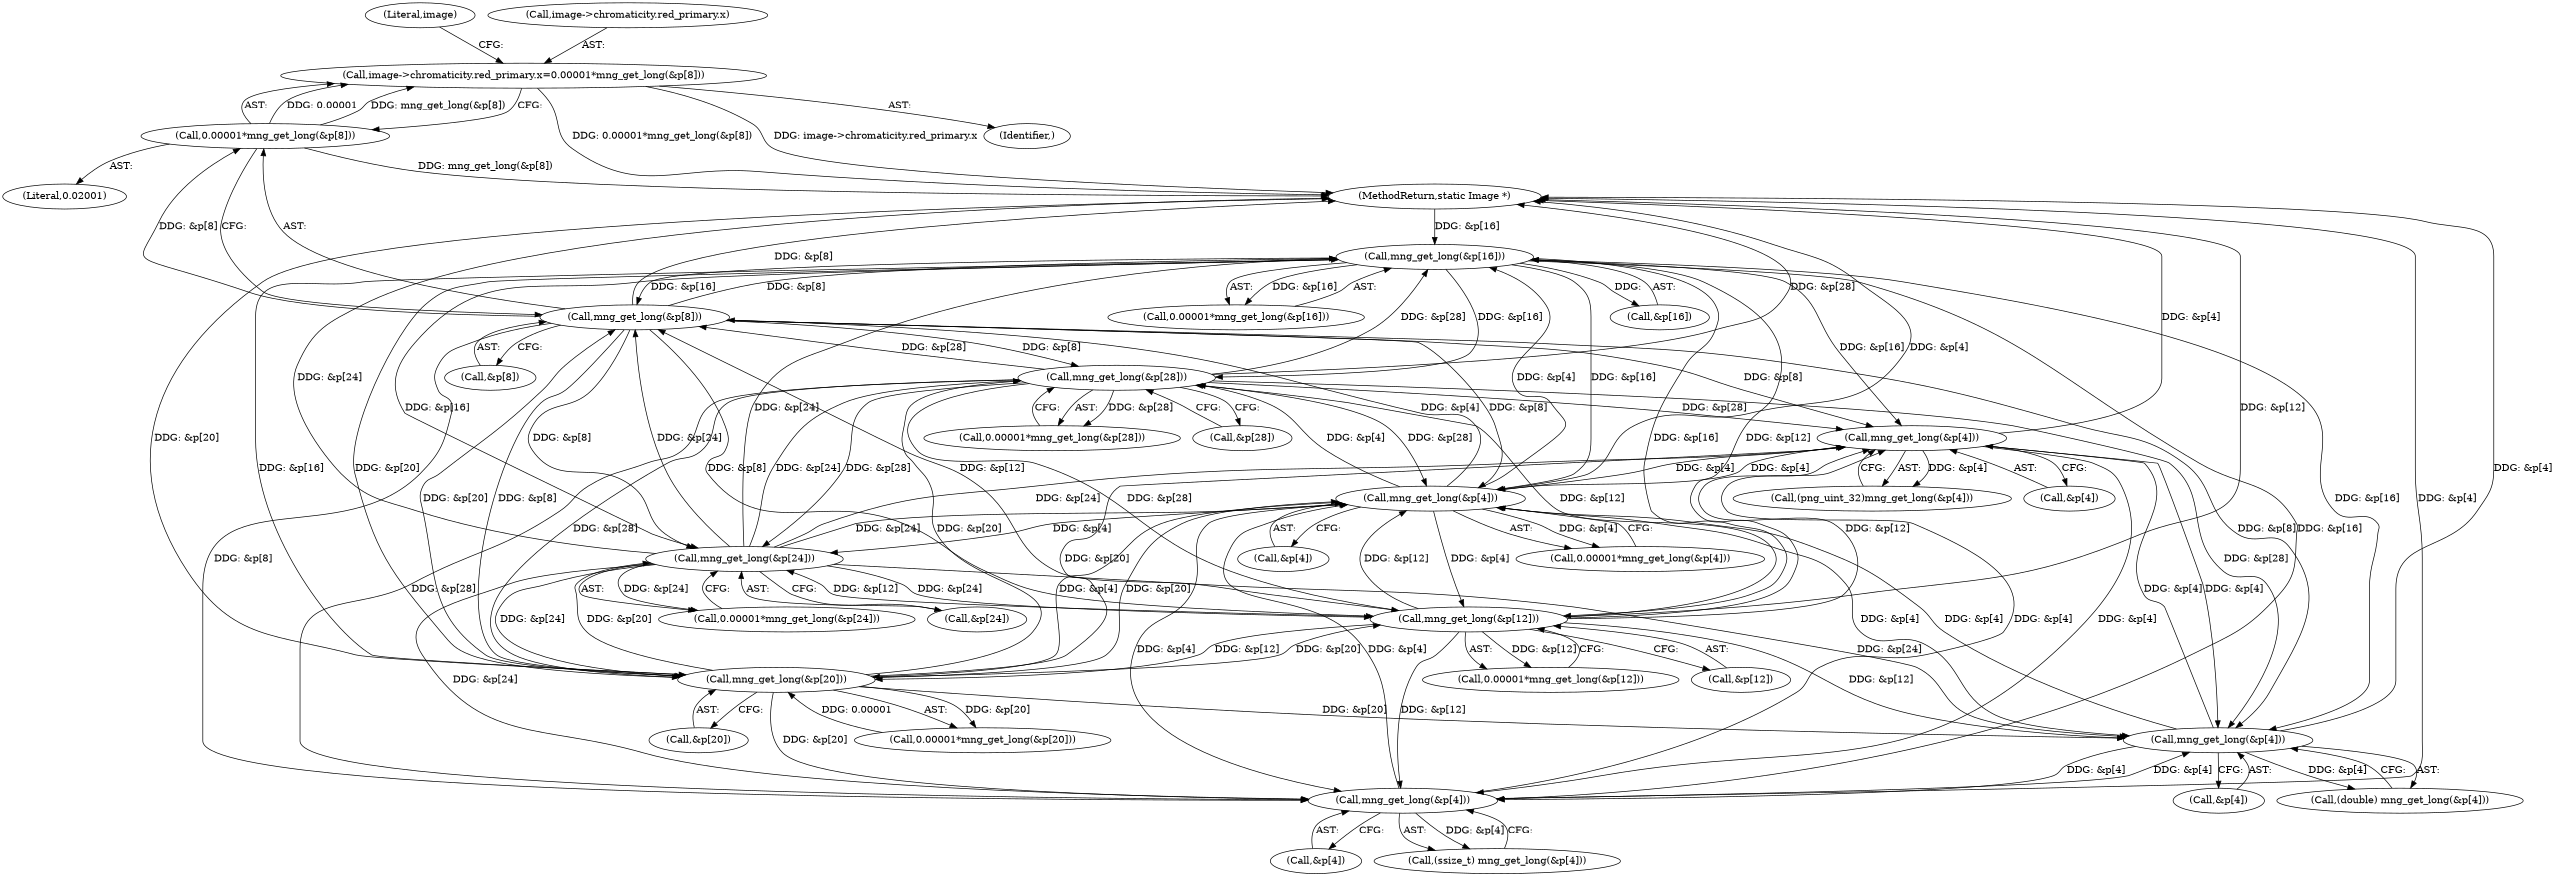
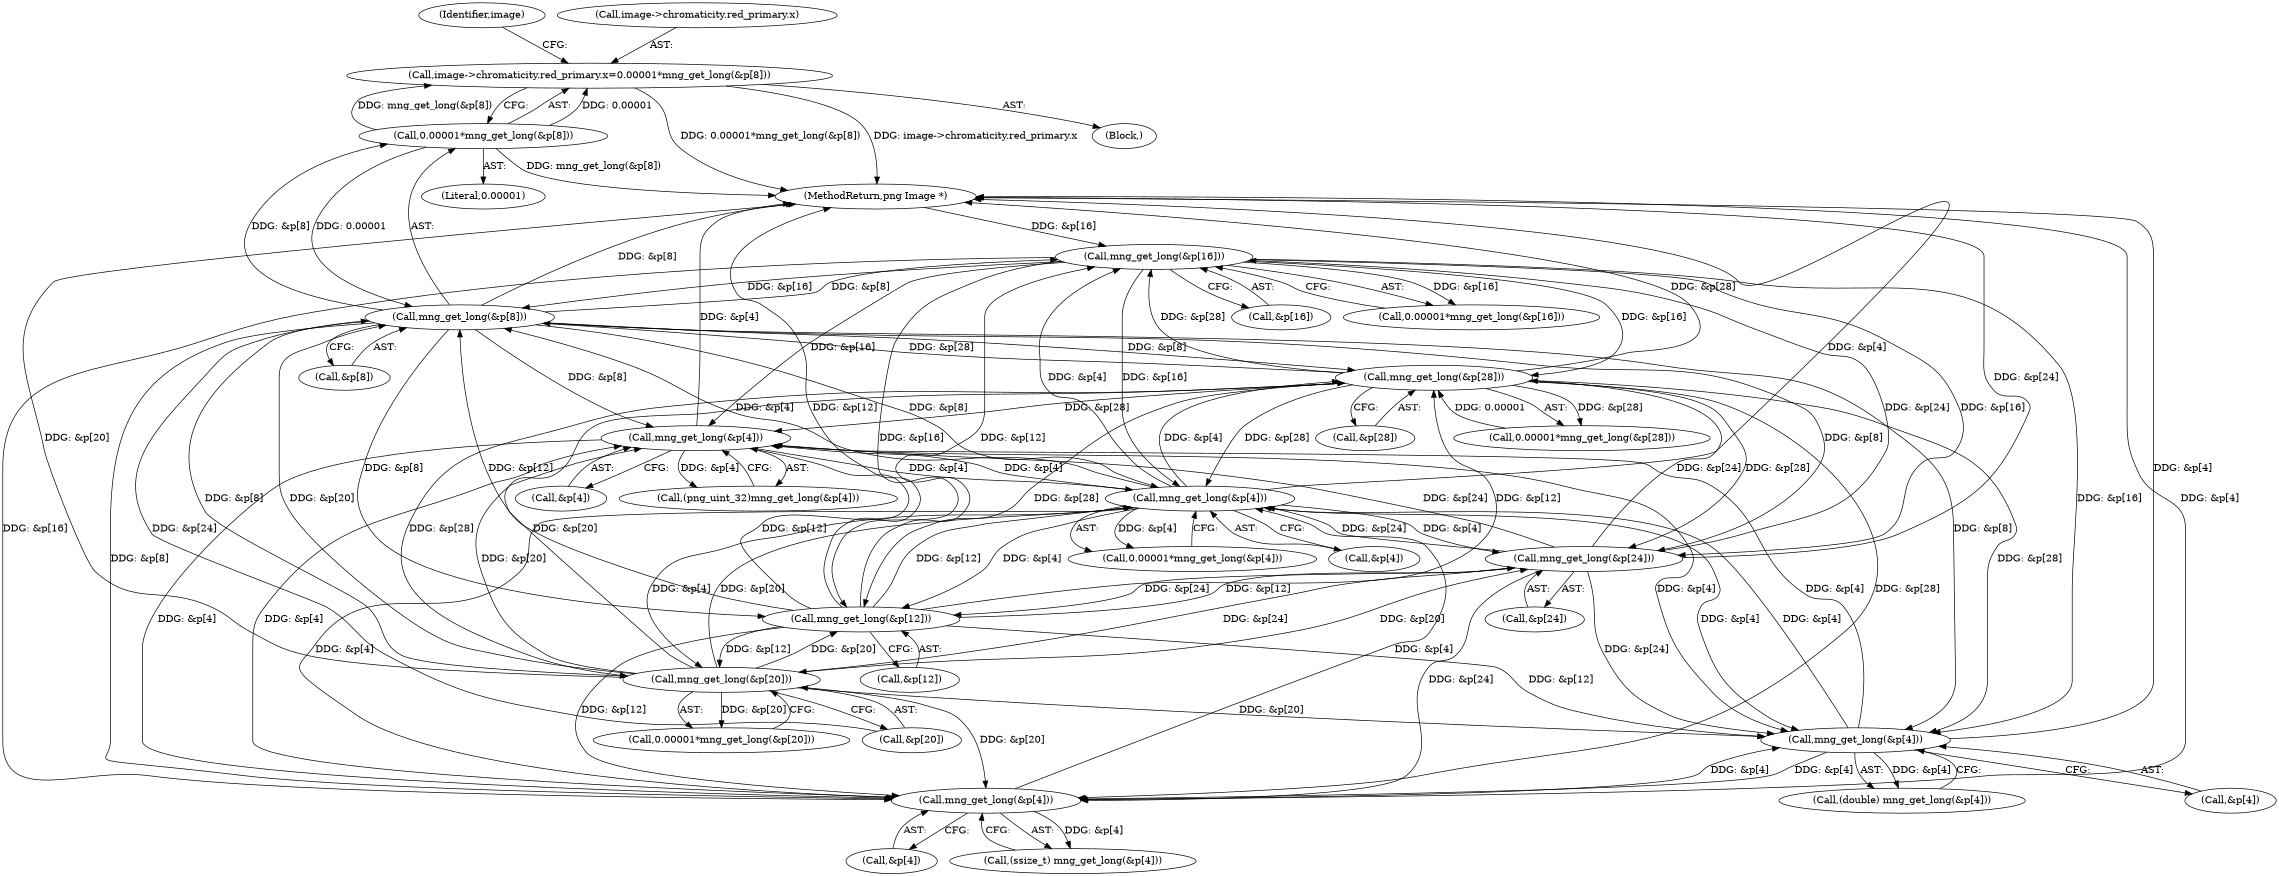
node "(Literal,image)": label "(Literal,image)" -> "(Identifier,image)"
node "(Identifier,)": label "(Identifier,)" -> "(Block,)"
node "(Literal,0.02001)": label "(Literal,0.02001)" -> "(Literal,0.00001)"
node "(MethodReturn,static Image *)": label "(MethodReturn,static Image *)" -> "(MethodReturn,png Image *)"
edge "(Call,0.00001*mng_get_long(&p[8]))" -> "(Call,mng_get_long(&p[8]))": label "CFG: " -> "DDG: 0.00001"
edge "(Call,mng_get_long(&p[16]))" -> "(Call,mng_get_long(&p[20]))": removed, label "DDG: &p[16]"
edge "(Call,mng_get_long(&p[20]))" -> "(Call,mng_get_long(&p[16]))": removed, label "DDG: &p[20]"
edge "(Call,0.00001*mng_get_long(&p[16]))" -> "(Call,mng_get_long(&p[16]))": label "AST: " -> "CFG: "
edge "(Call,mng_get_long(&p[16]))" -> "(Call,&p[16])": label "DDG: " -> "CFG: "
edge "(Call,0.00001*mng_get_long(&p[28]))" -> "(Call,mng_get_long(&p[28]))": label "CFG: " -> "DDG: 0.00001"
edge "(Call,&p[28])" -> "(Call,mng_get_long(&p[28]))": label "CFG: " -> "AST: "
edge "(Call,mng_get_long(&p[24]))" -> "(Call,mng_get_long(&p[8]))": now "(Call,&p[20])" -> "(Call,mng_get_long(&p[8]))"
edge "(Call,mng_get_long(&p[24]))" -> "(Call,&p[24])": label "CFG: " -> "AST: "
node "(Call,0.00001*mng_get_long(&p[24]))": removed
node "(Call,0.00001*mng_get_long(&p[12]))": removed
edge "(Call,0.00001*mng_get_long(&p[20]))" -> "(Call,mng_get_long(&p[20]))": label "DDG: 0.00001" -> "CFG: "
